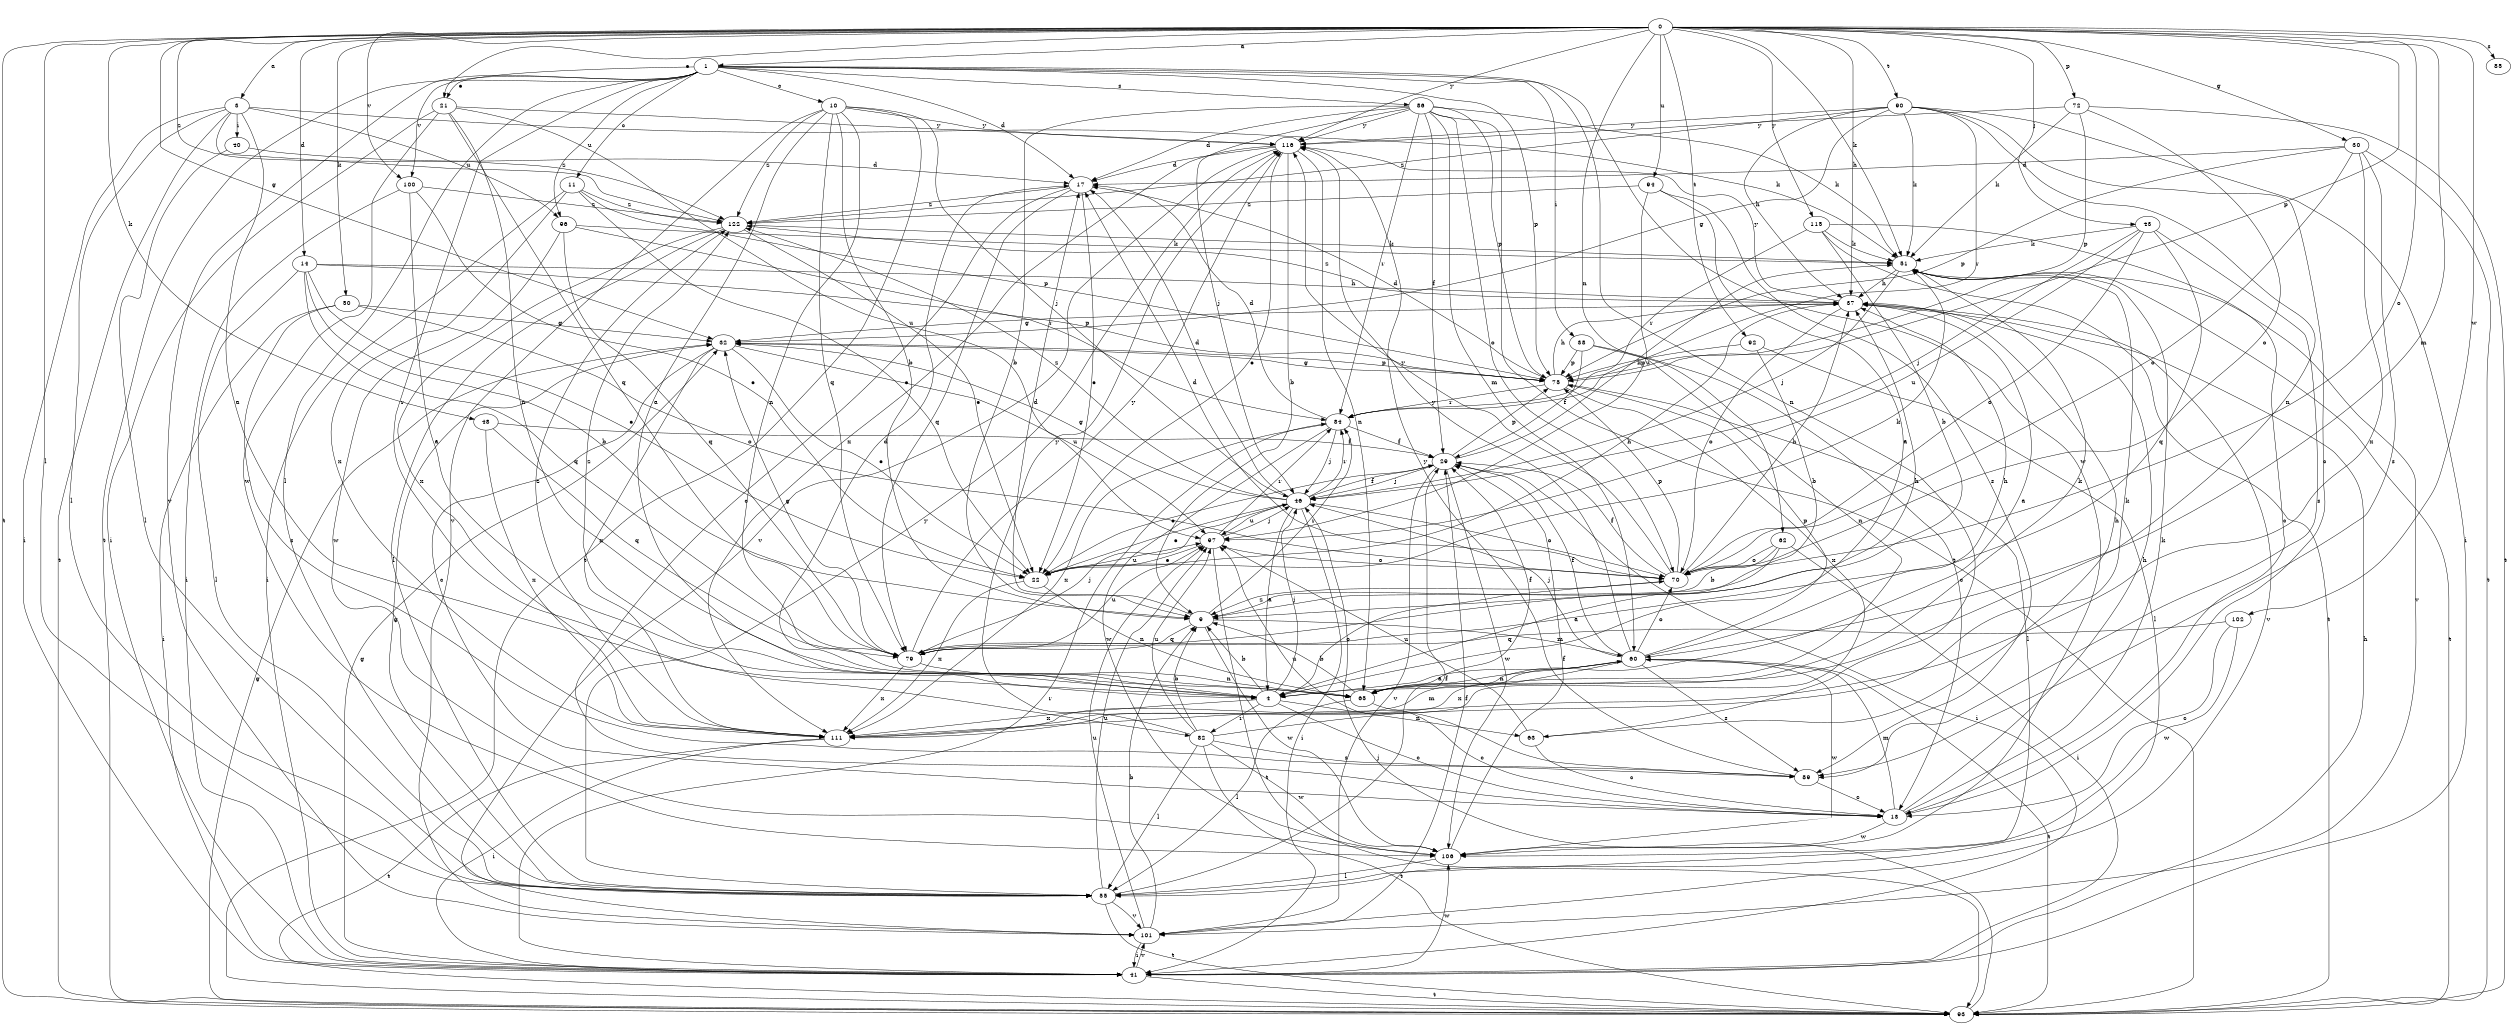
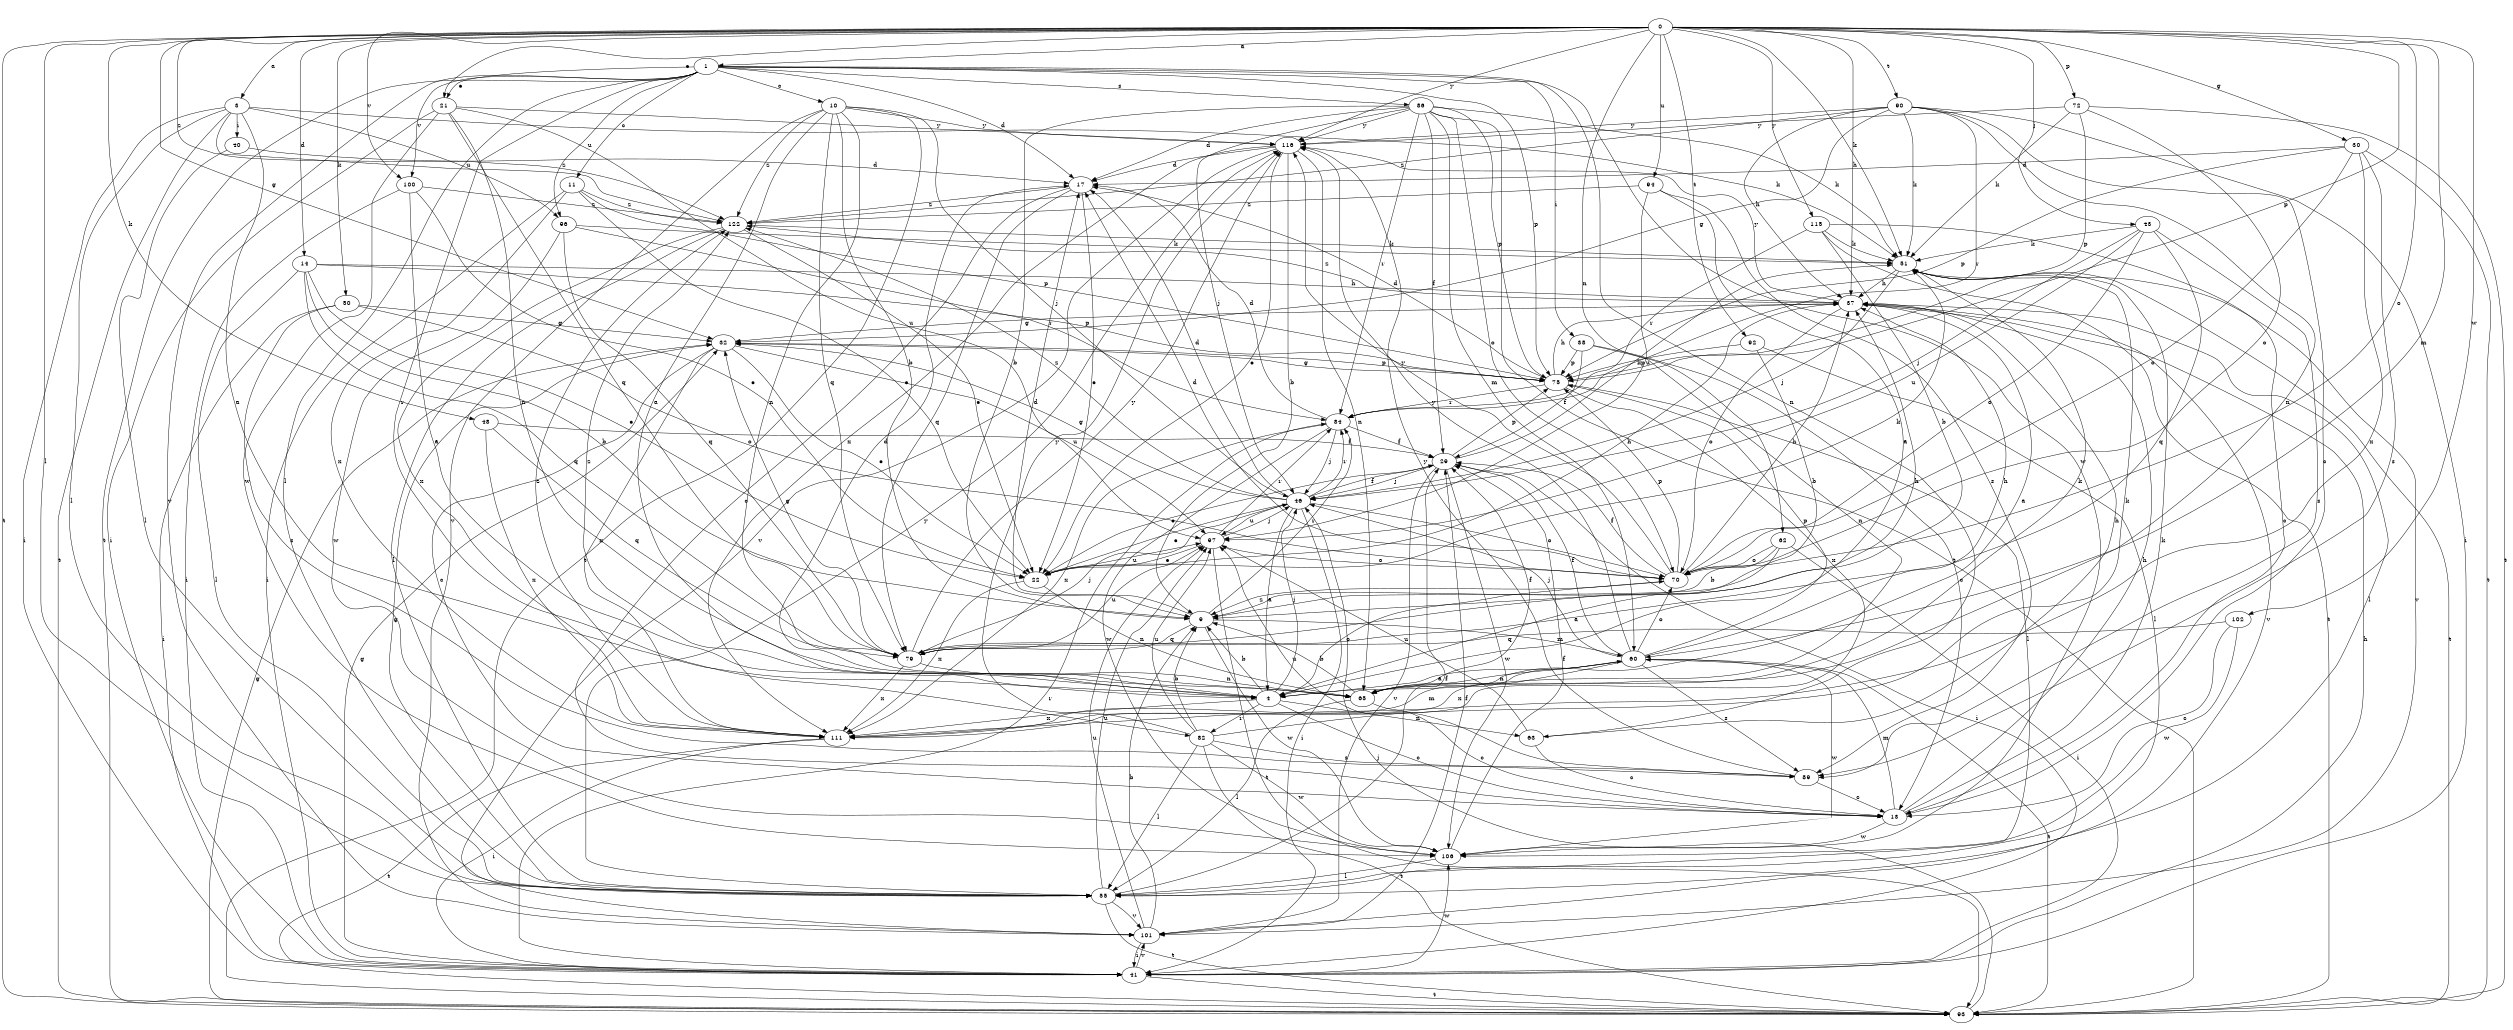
node "85": removed
edge "37" -> "55": added, label "l"
